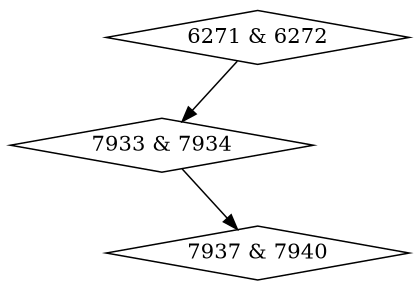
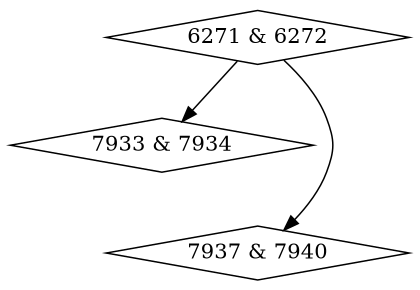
edge "7933 & 7934" -> "7937 & 7940": now "6271 & 6272" -> "7937 & 7940"
